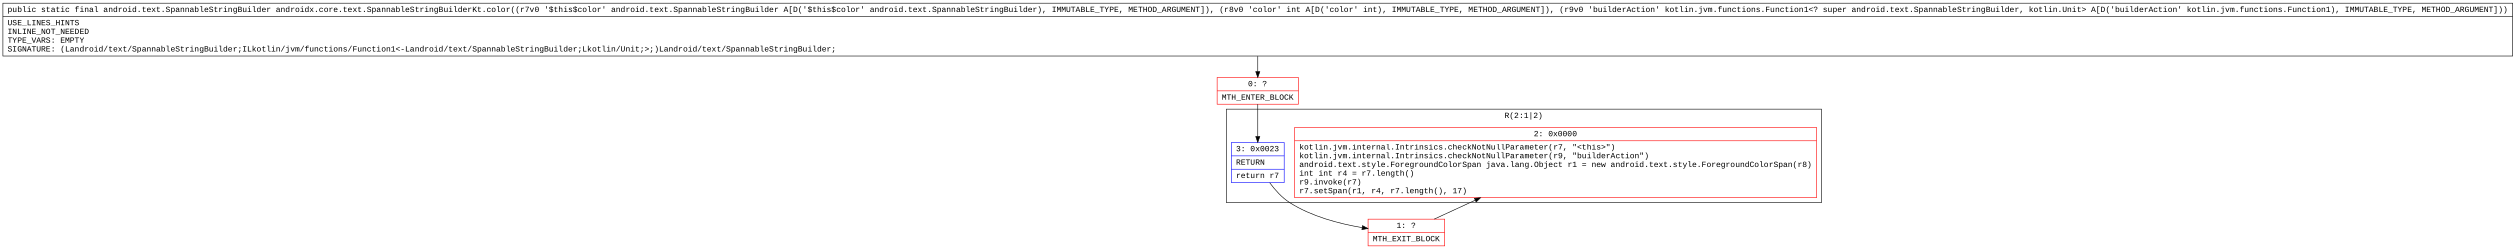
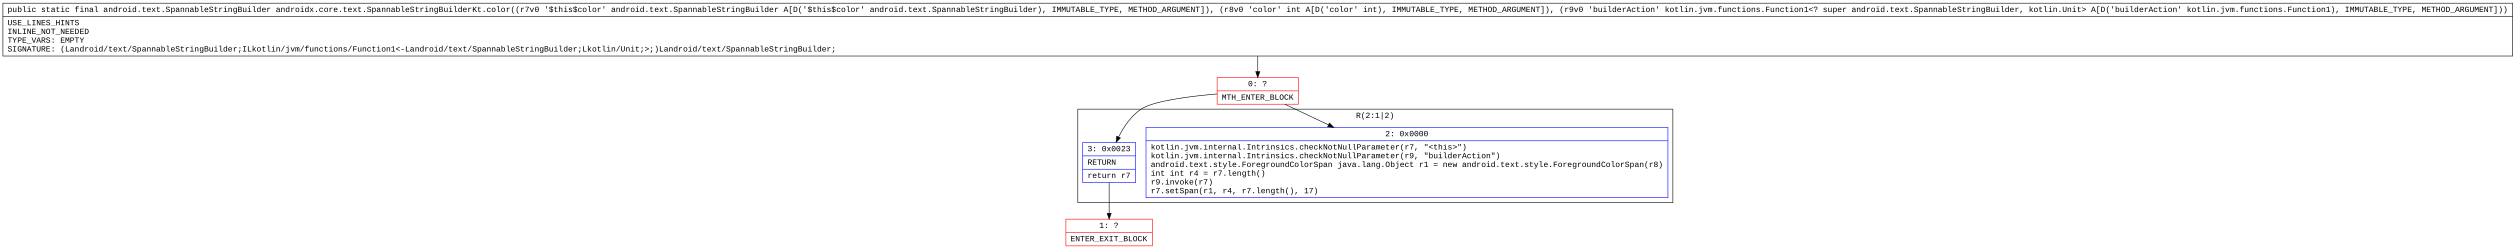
node "2: 0x0000": color red -> blue
edge "1: ?" -> "2: 0x0000": now "0: ?" -> "2: 0x0000"
node "1: ?": text "MTH_EXIT_BLOCK" -> "ENTER_EXIT_BLOCK"
